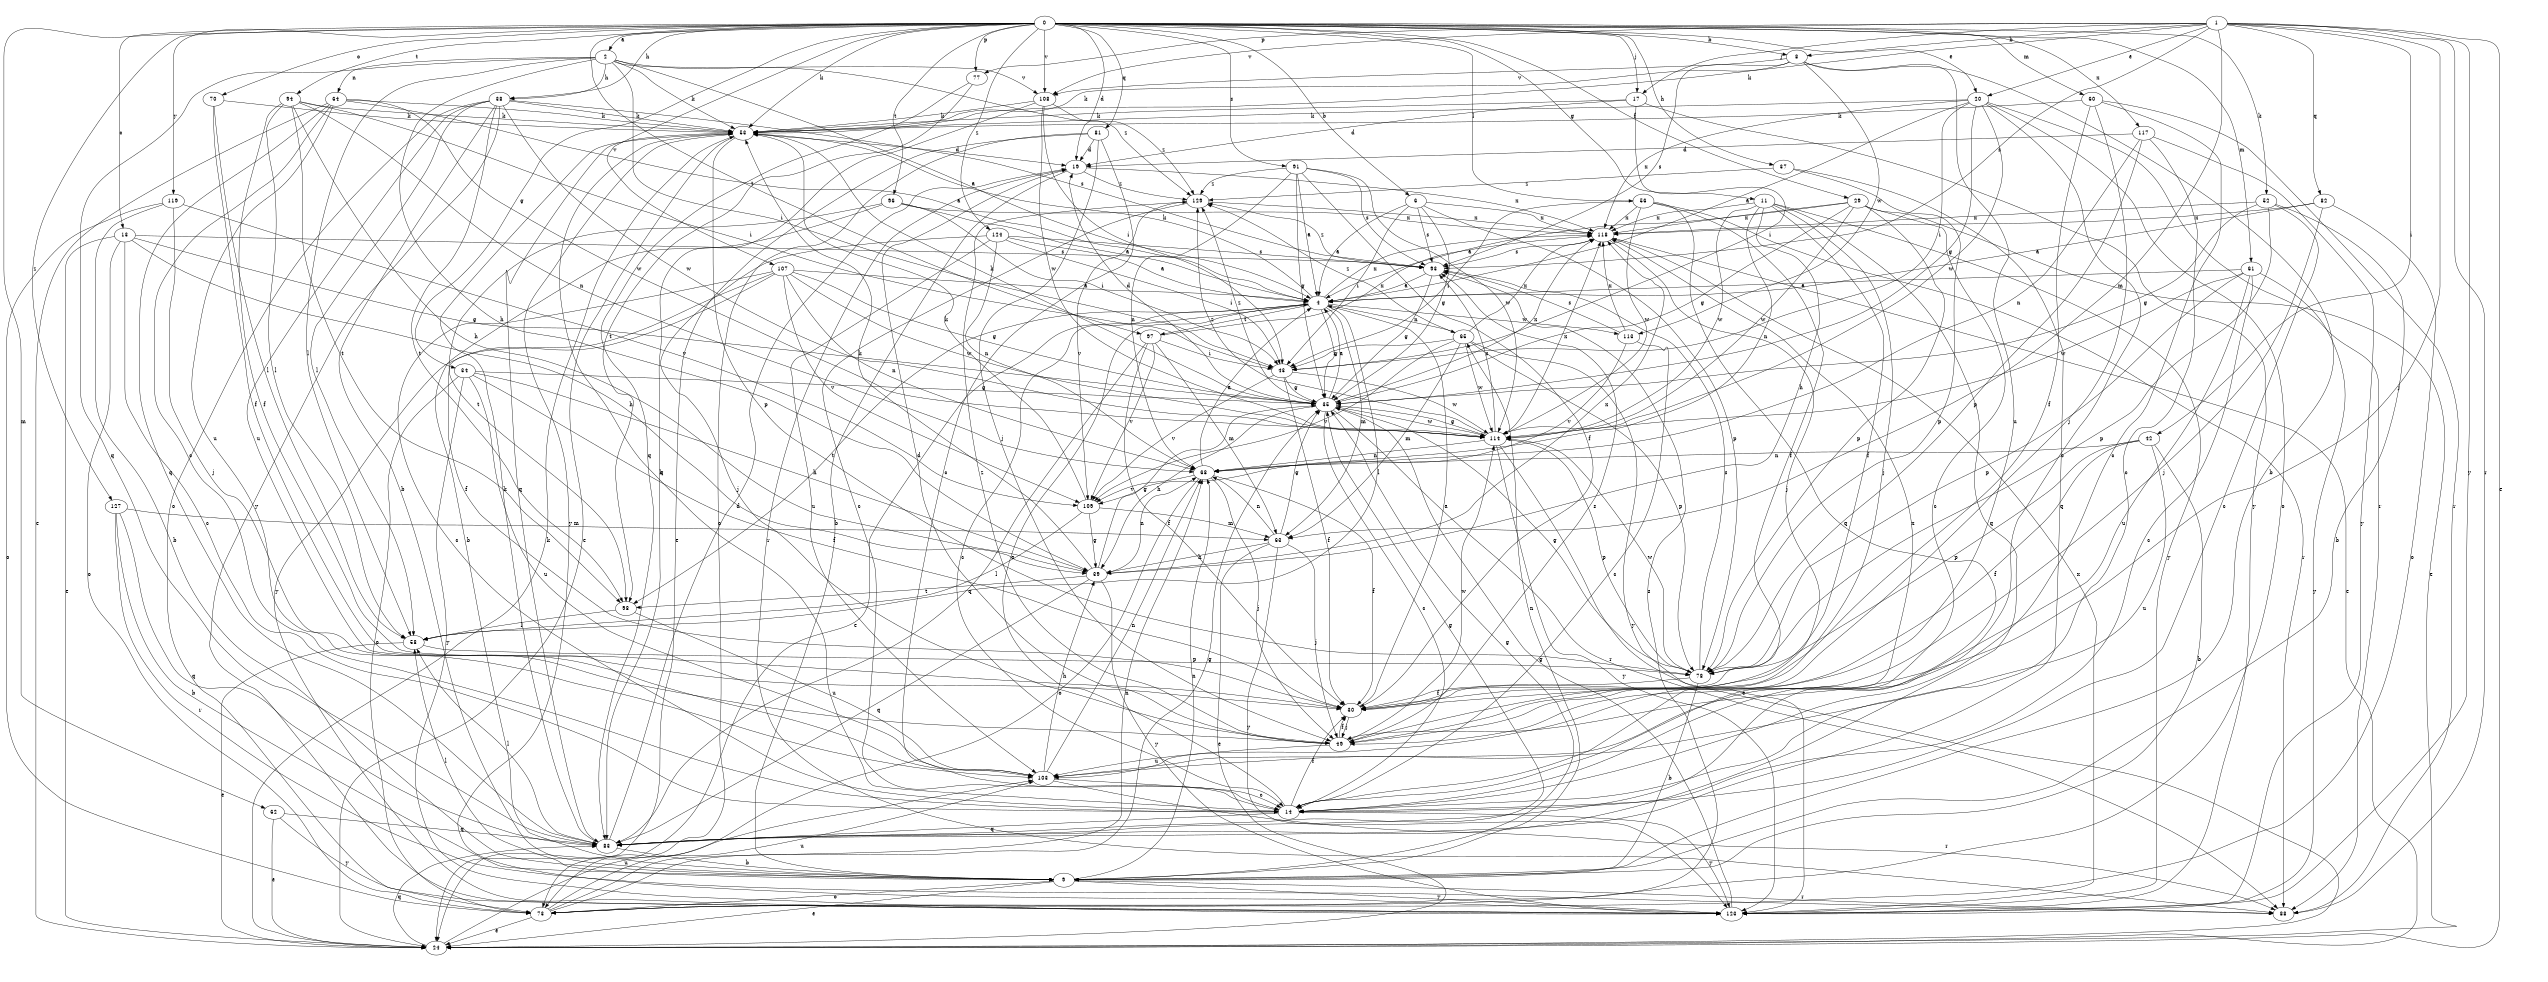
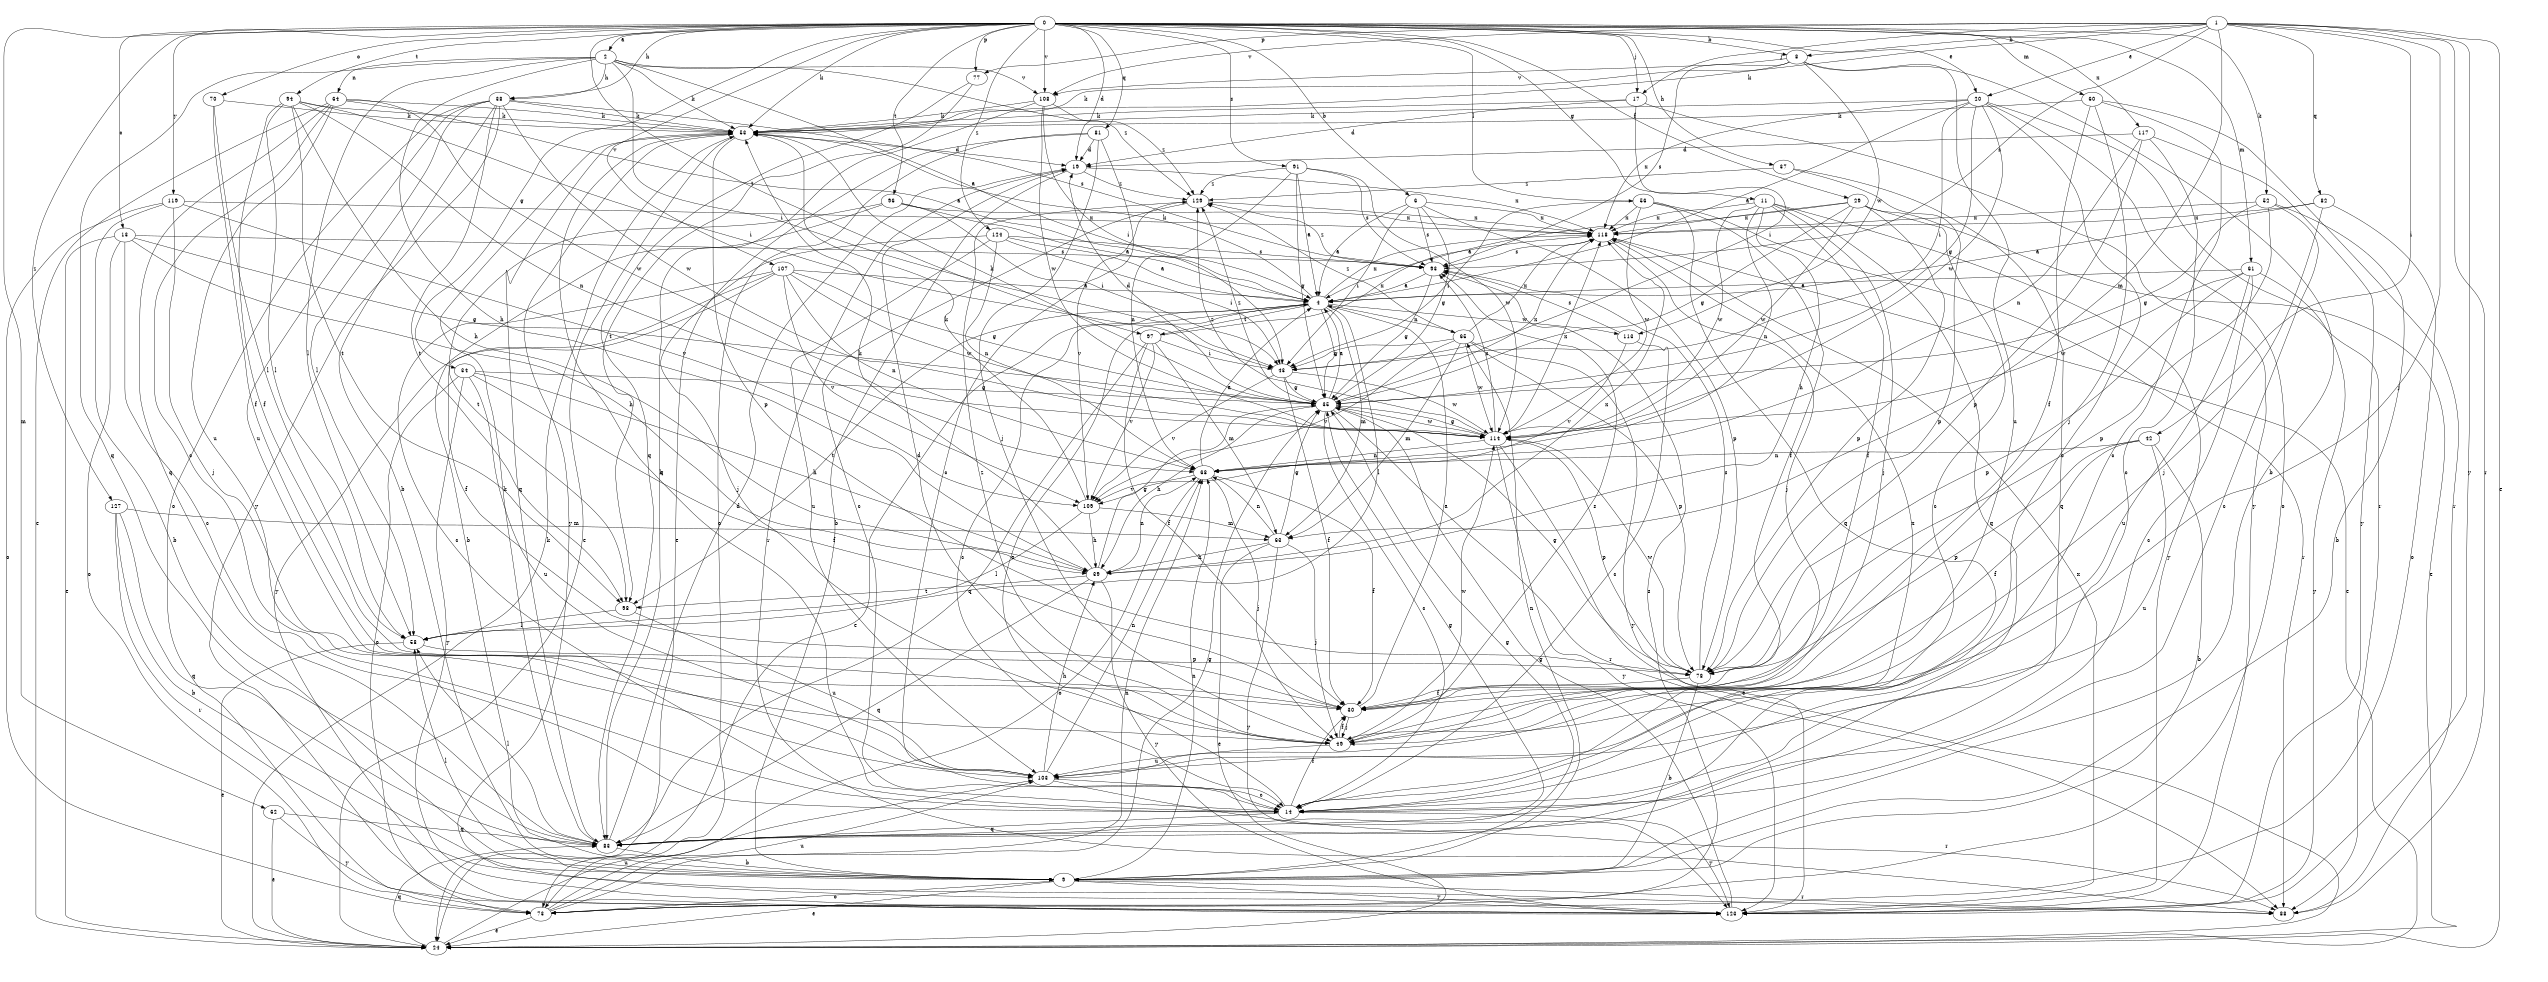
edge "113" -> "118": now "119" -> "118"
edge "91" -> "30": removed, label "f"
edge "109" -> "39": label "g" -> "h"
